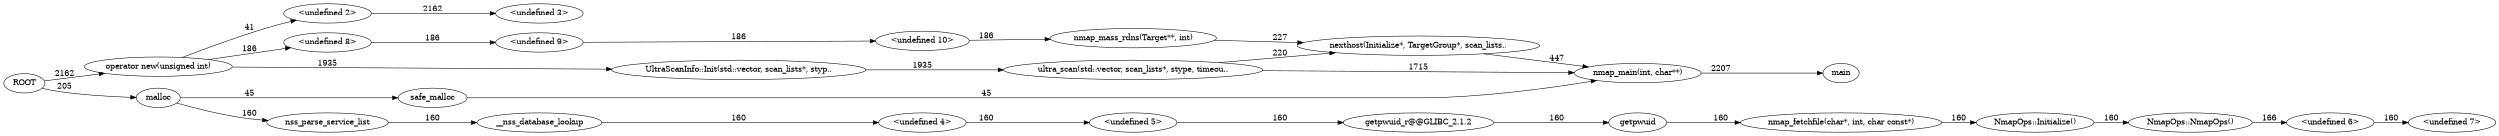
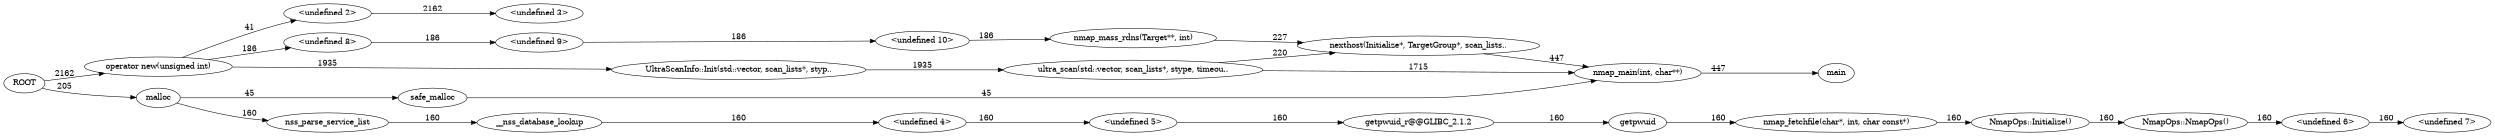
edge "nmap_main(int, char**)" -> "main": label "2207" -> "447"
edge "NmapOps::NmapOps()" -> "<undefined 6>": label "166" -> "160"
